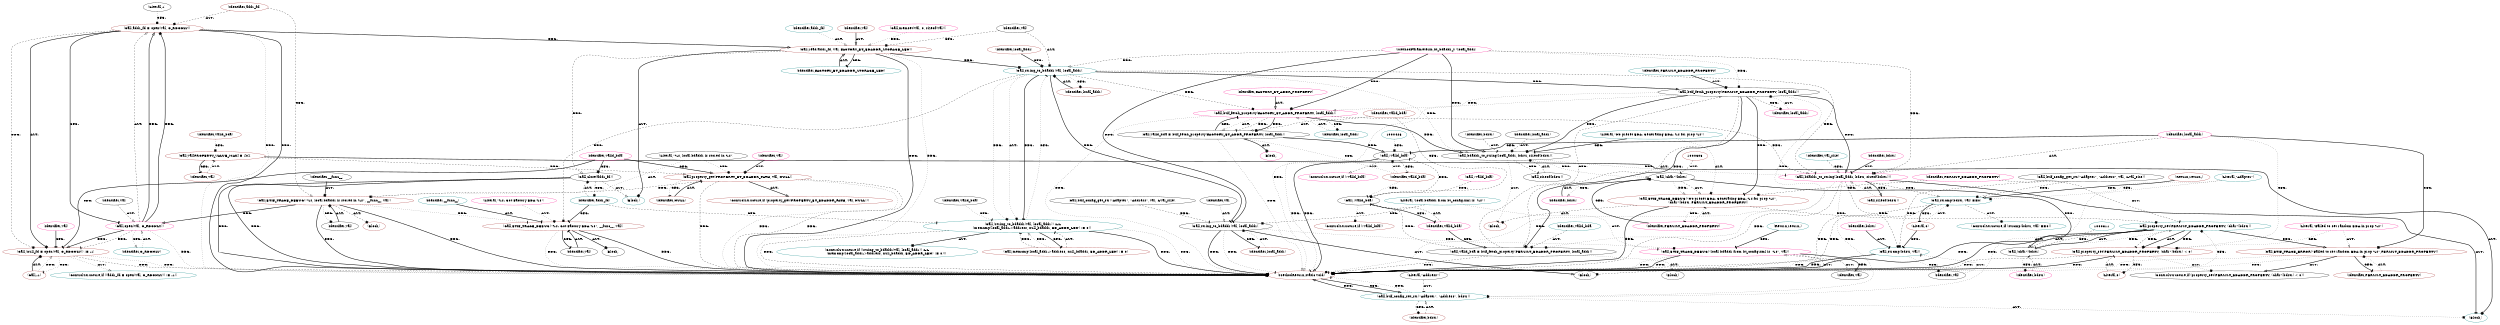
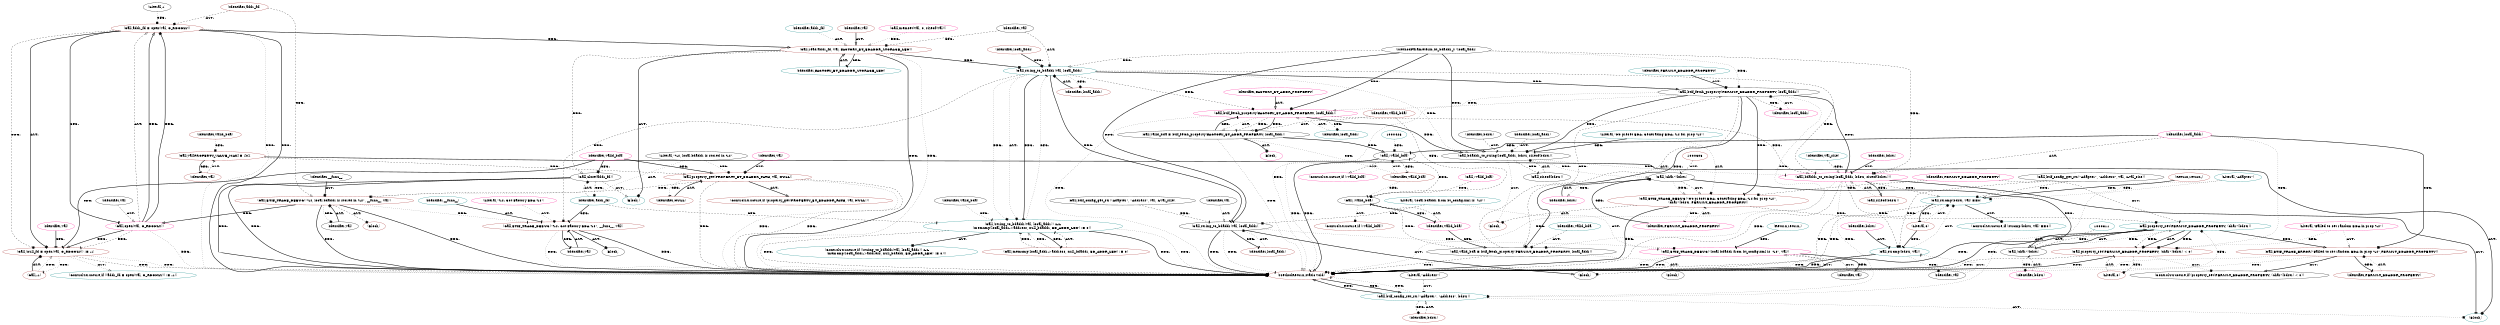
node "(MethodParameterIn,bt_bdaddr_t *local_addr)": color deeppink -> black
edge "(Call,strcmp(bdstr, val) ==0)" -> "(ControlStructure,if (strcmp(bdstr, val) ==0))": style dashed -> bold
edge "(Call,strcmp(bdstr, val))" -> "(Call,strcmp(bdstr, val) ==0)": added, label "AST:"
node "(Identifier,O_RDONLY)": removed
